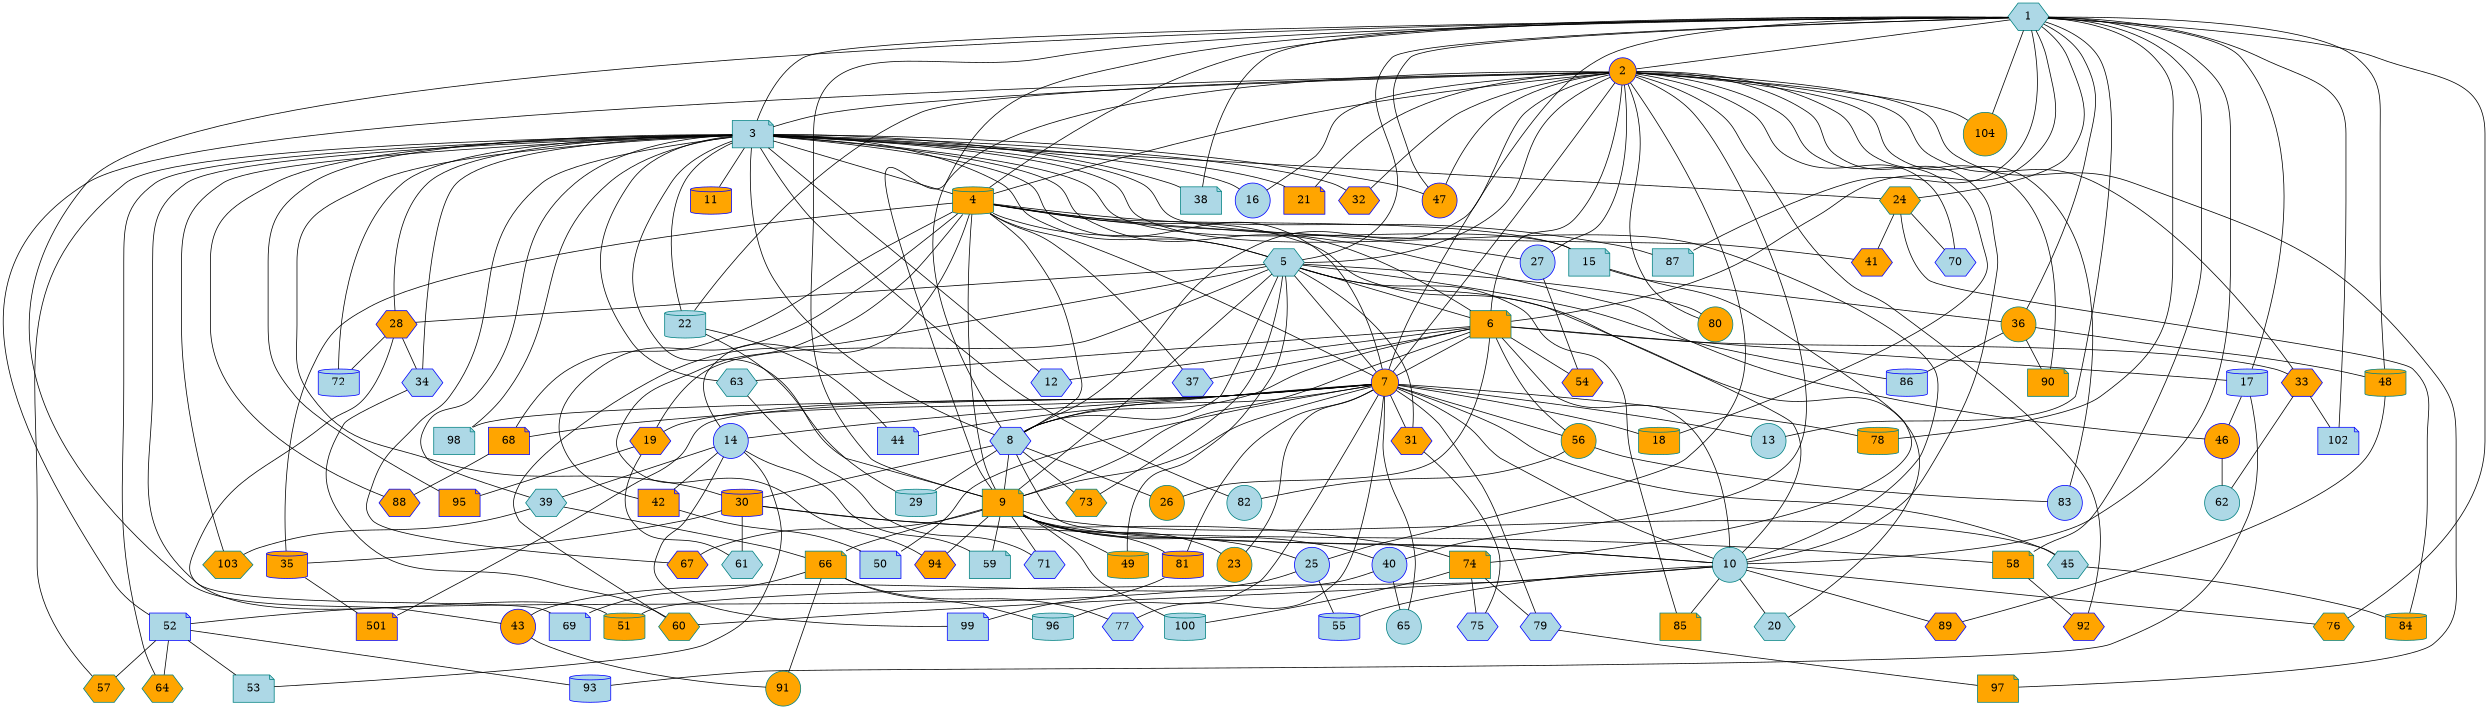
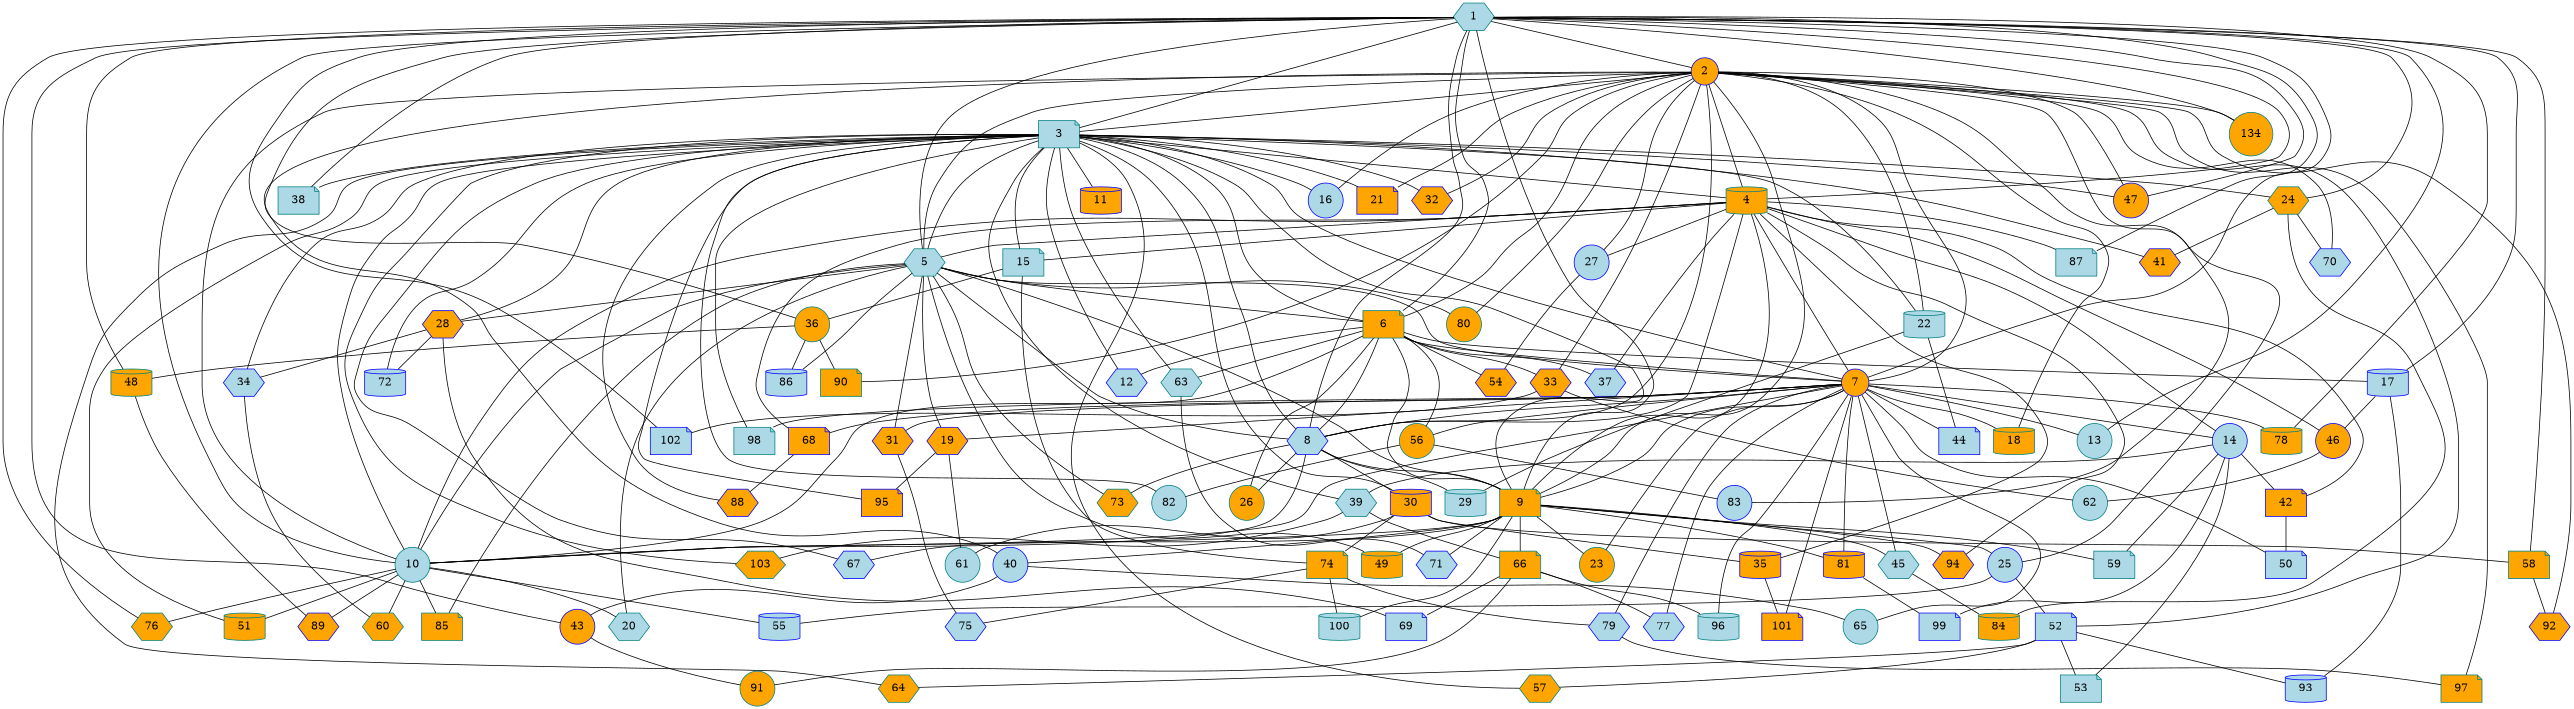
node "104": label "104" -> "134"
edge "5" -- "60": now "5" -- "10"
node "67": fillcolor orange -> lightblue
node "61": shape hexagon -> circle
node "501": label "501" -> "101"
